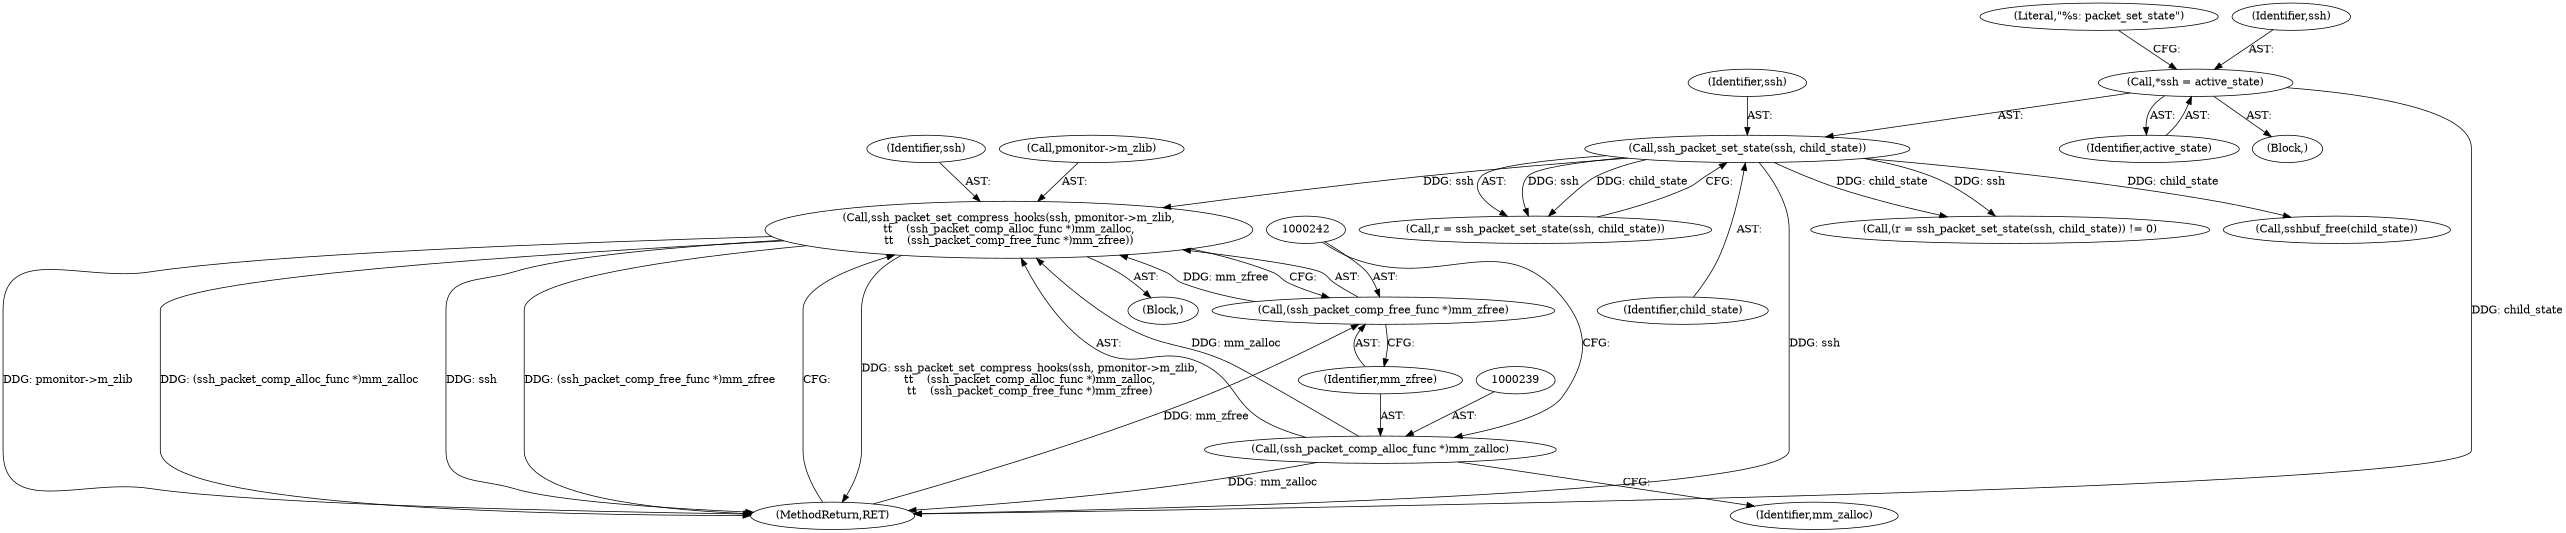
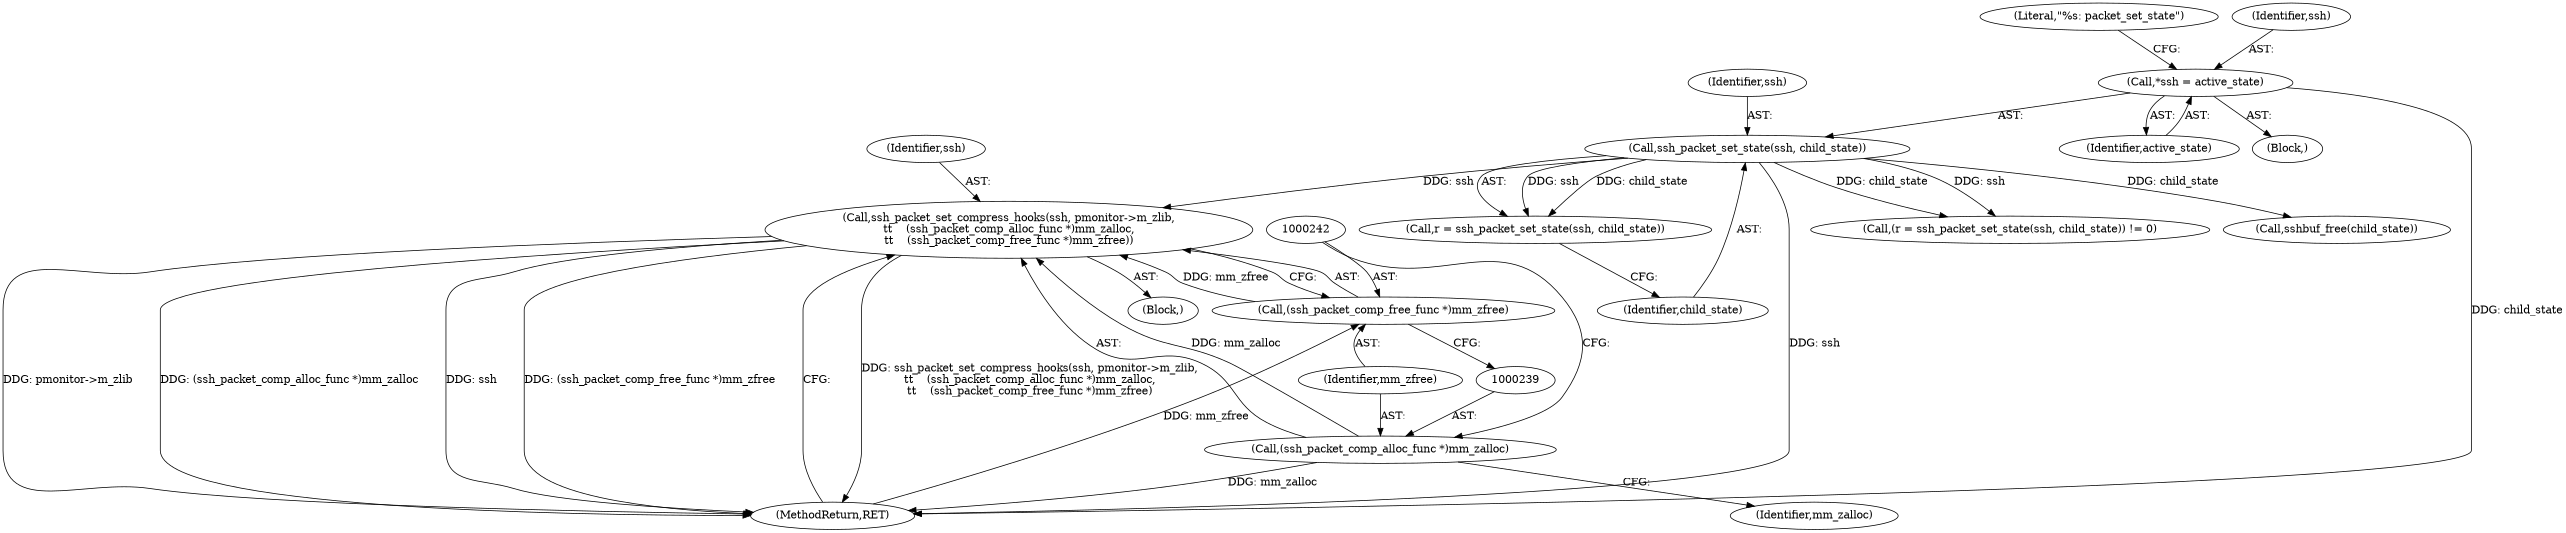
node "(Call,pmonitor->m_zlib)": removed
edge "(Call,r = ssh_packet_set_state(ssh, child_state))" -> "(Call,ssh_packet_set_state(ssh, child_state))": now "(Call,r = ssh_packet_set_state(ssh, child_state))" -> "(Identifier,child_state)"
edge "(Call,(ssh_packet_comp_free_func *)mm_zfree)" -> "(Identifier,mm_zfree)": now "(Call,(ssh_packet_comp_free_func *)mm_zfree)" -> "1000239"
